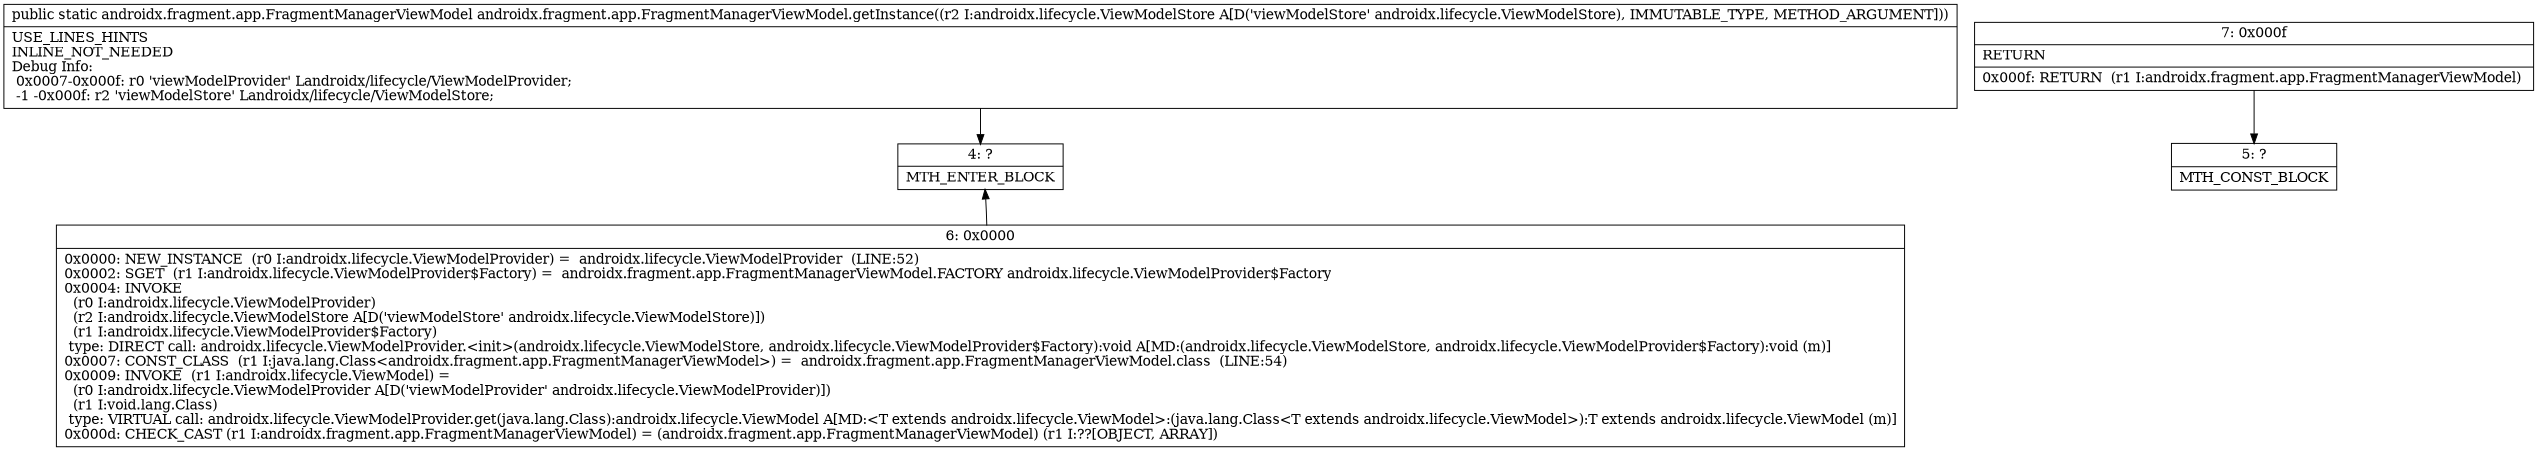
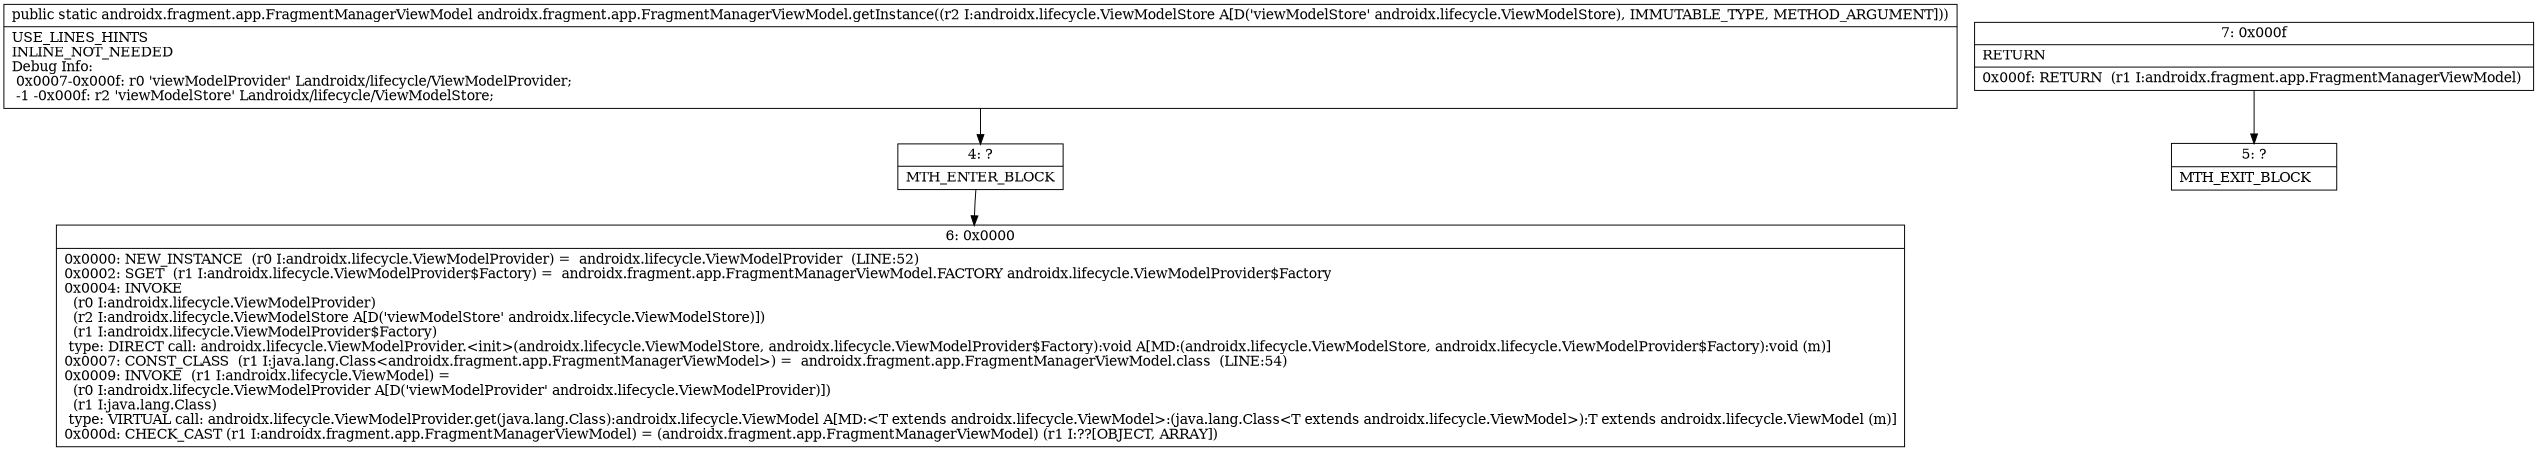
node "5: ?": text "MTH_CONST_BLOCK" -> "MTH_EXIT_BLOCK"
edge "6: 0x0000" -> "4: ?": reversed
node "6: 0x0000": text "(r1 I:void.lang.Class)" -> "(r1 I:java.lang.Class)"
